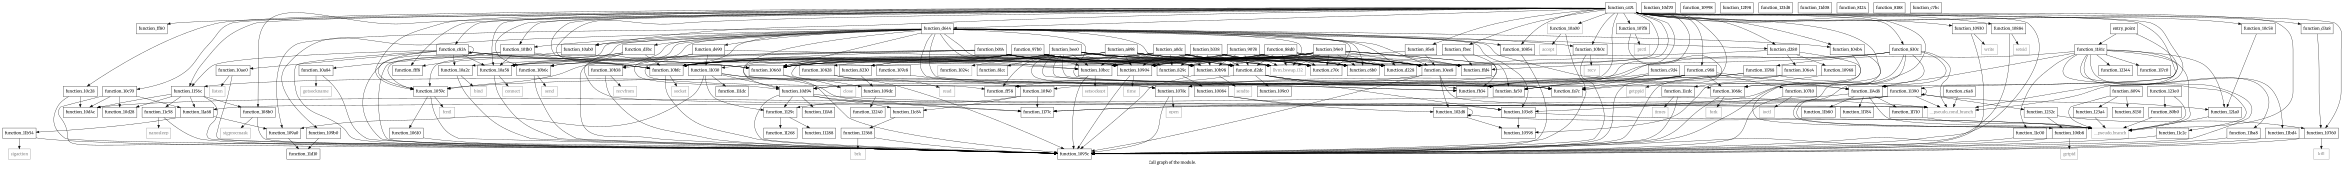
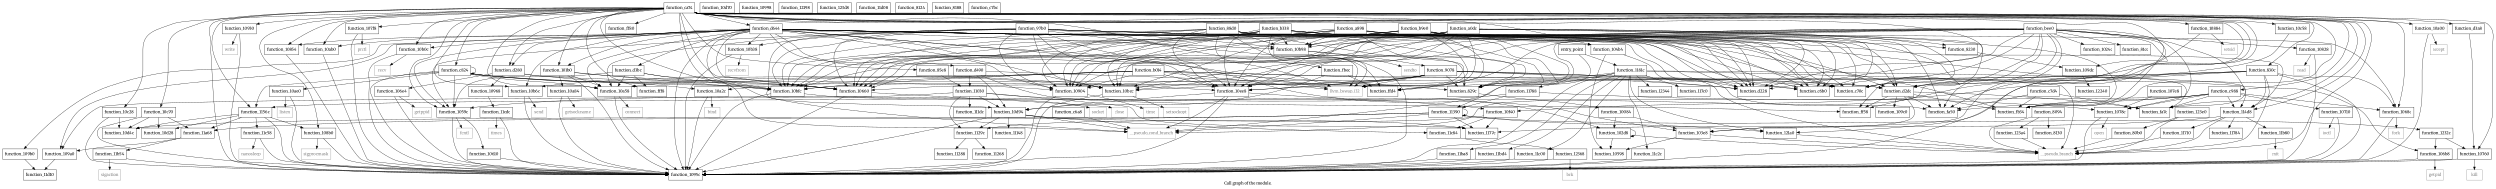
edge "function_9078" -> "function_10b98": reversed
node "function_1024c": color gray50 -> black
node "exit": added
